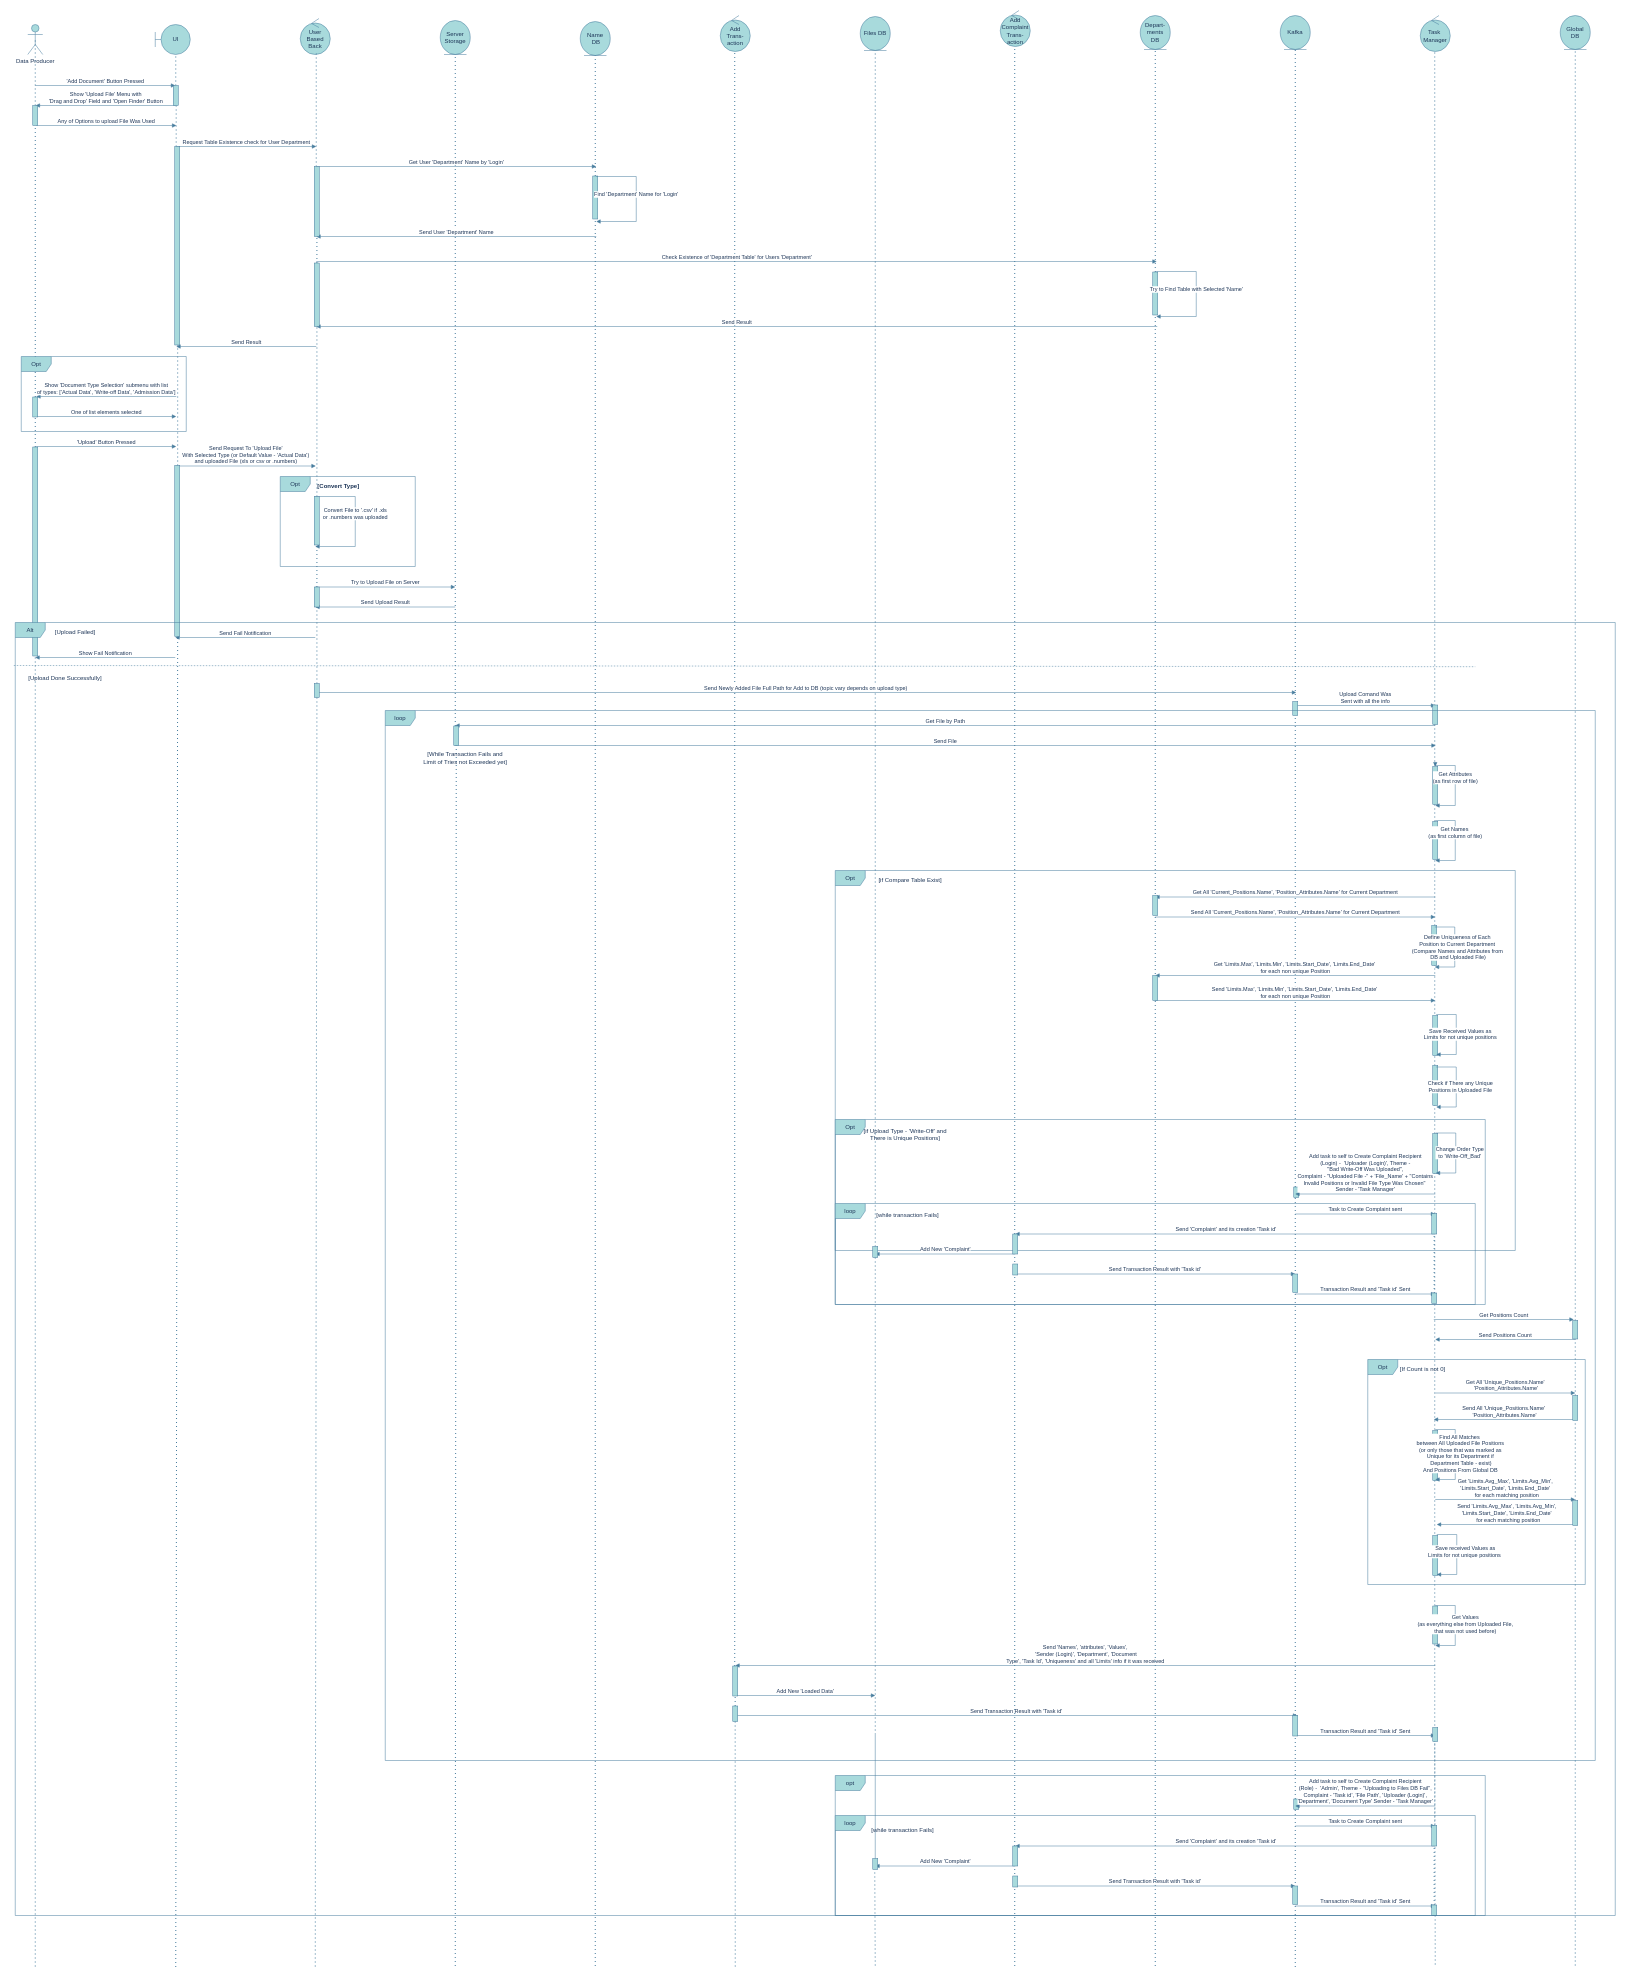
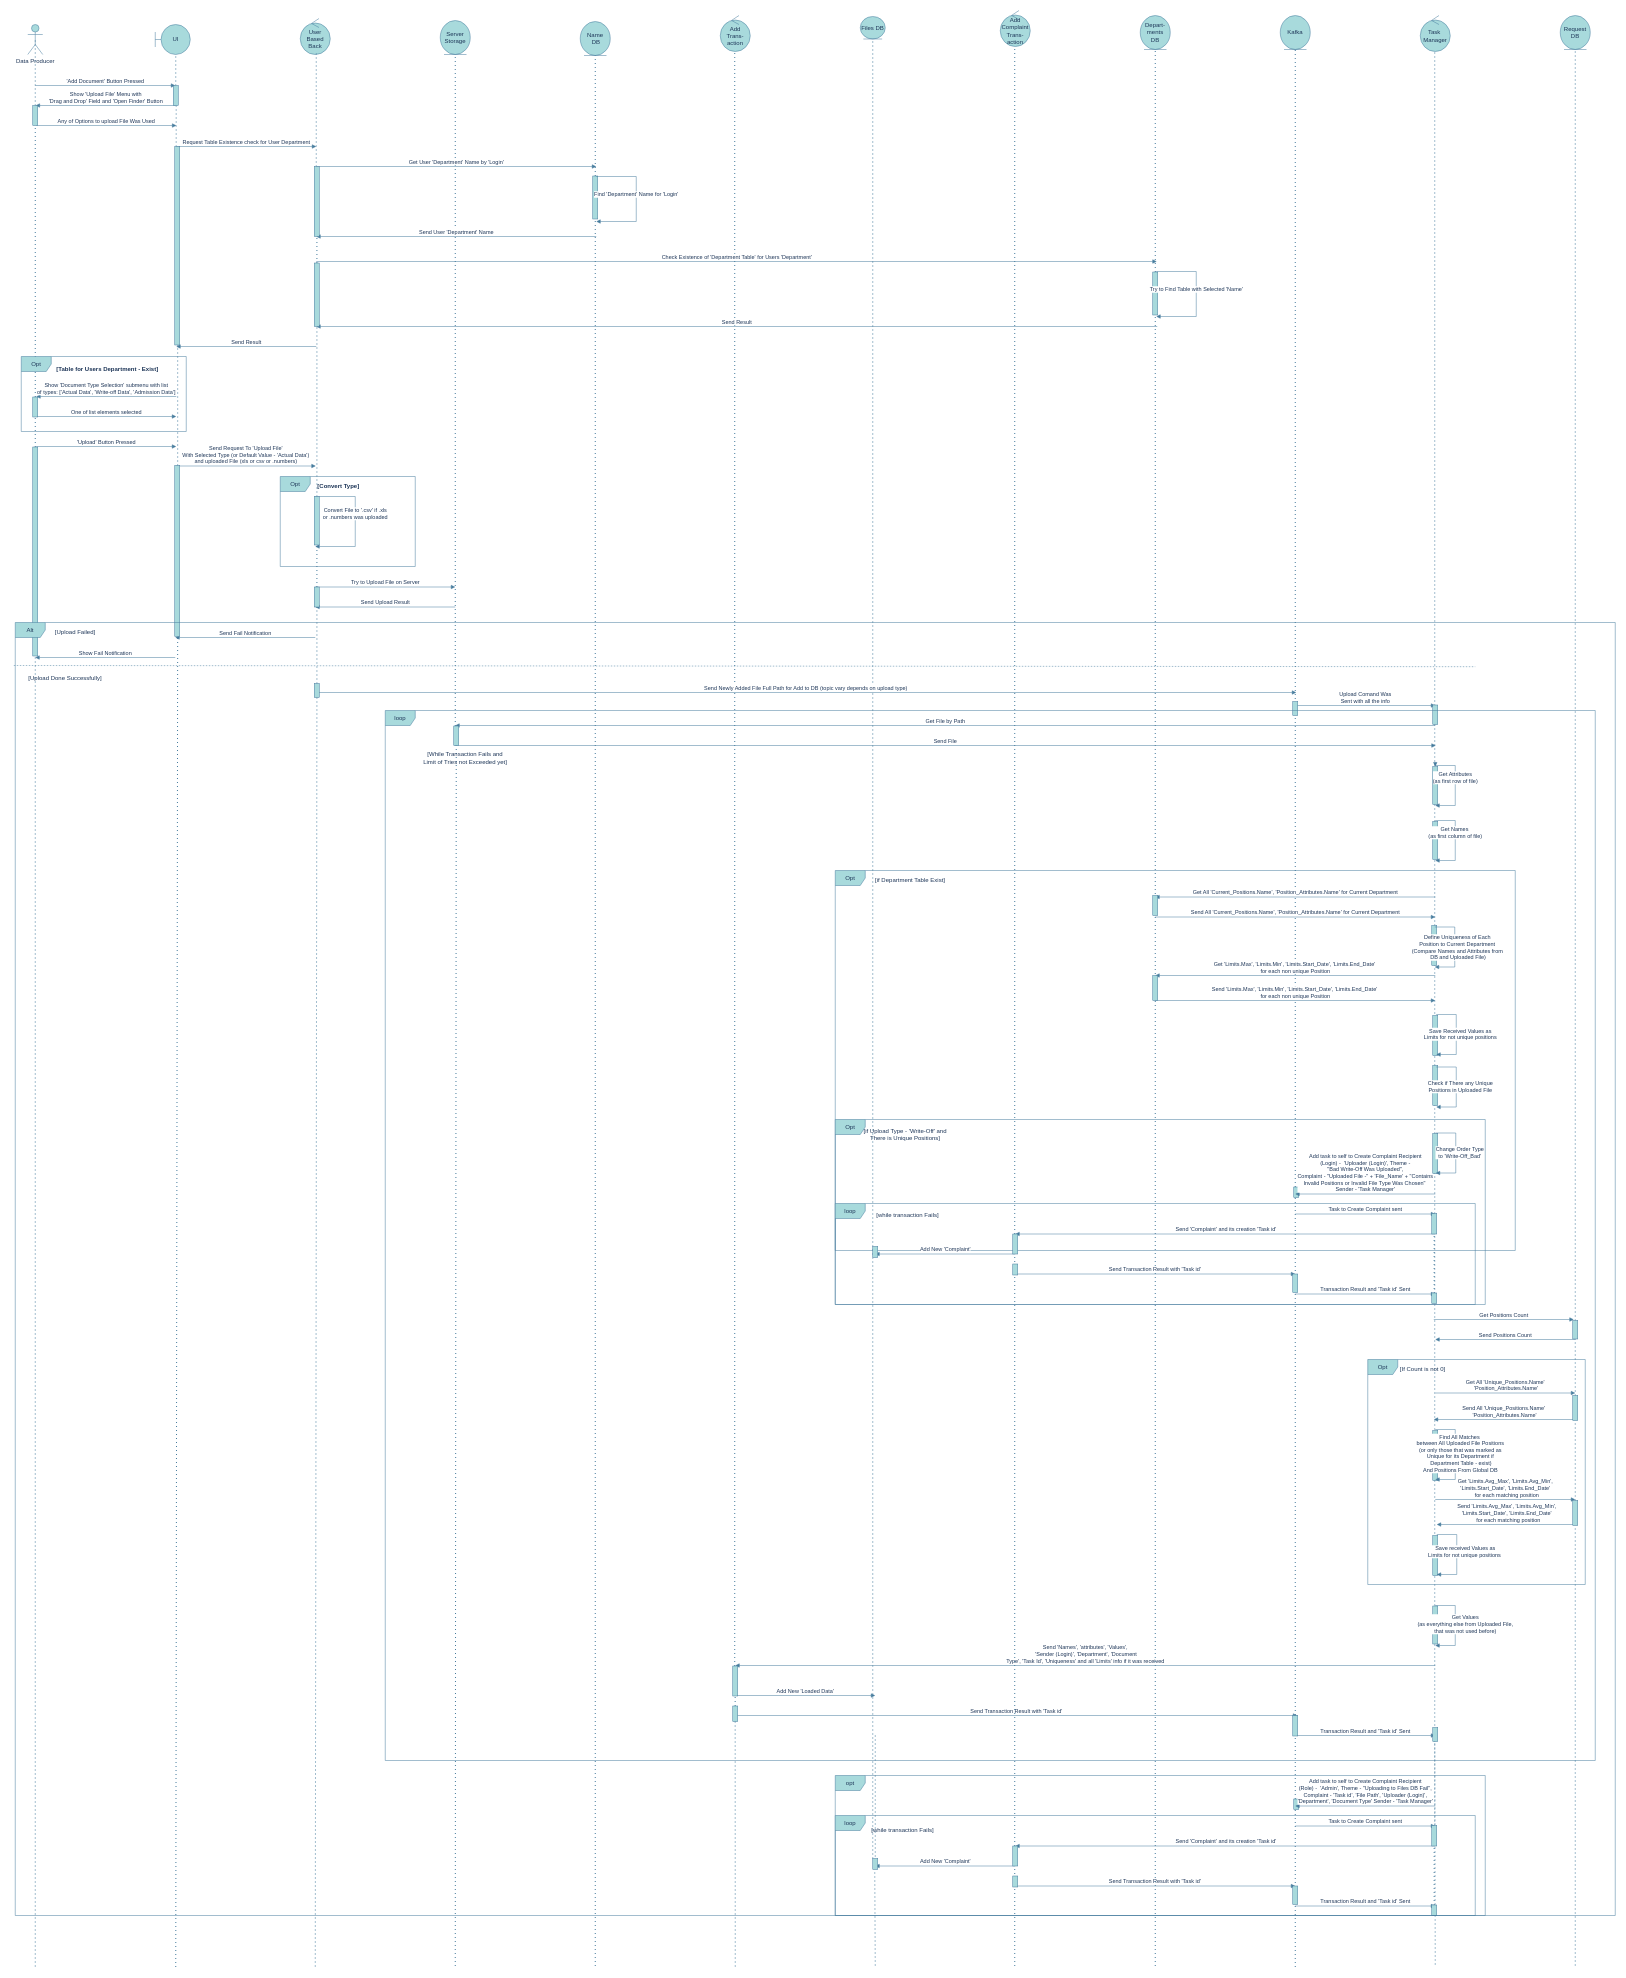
node "Global DB": label "Global DB" -> "Request DB"
node "Files DB": size 30x34 -> 25x23
node "[Table for Users Department - Exist]": added
node "[if Compare Table Exist]": label "[if Compare Table Exist]" -> "[if Department Table Exist]"
